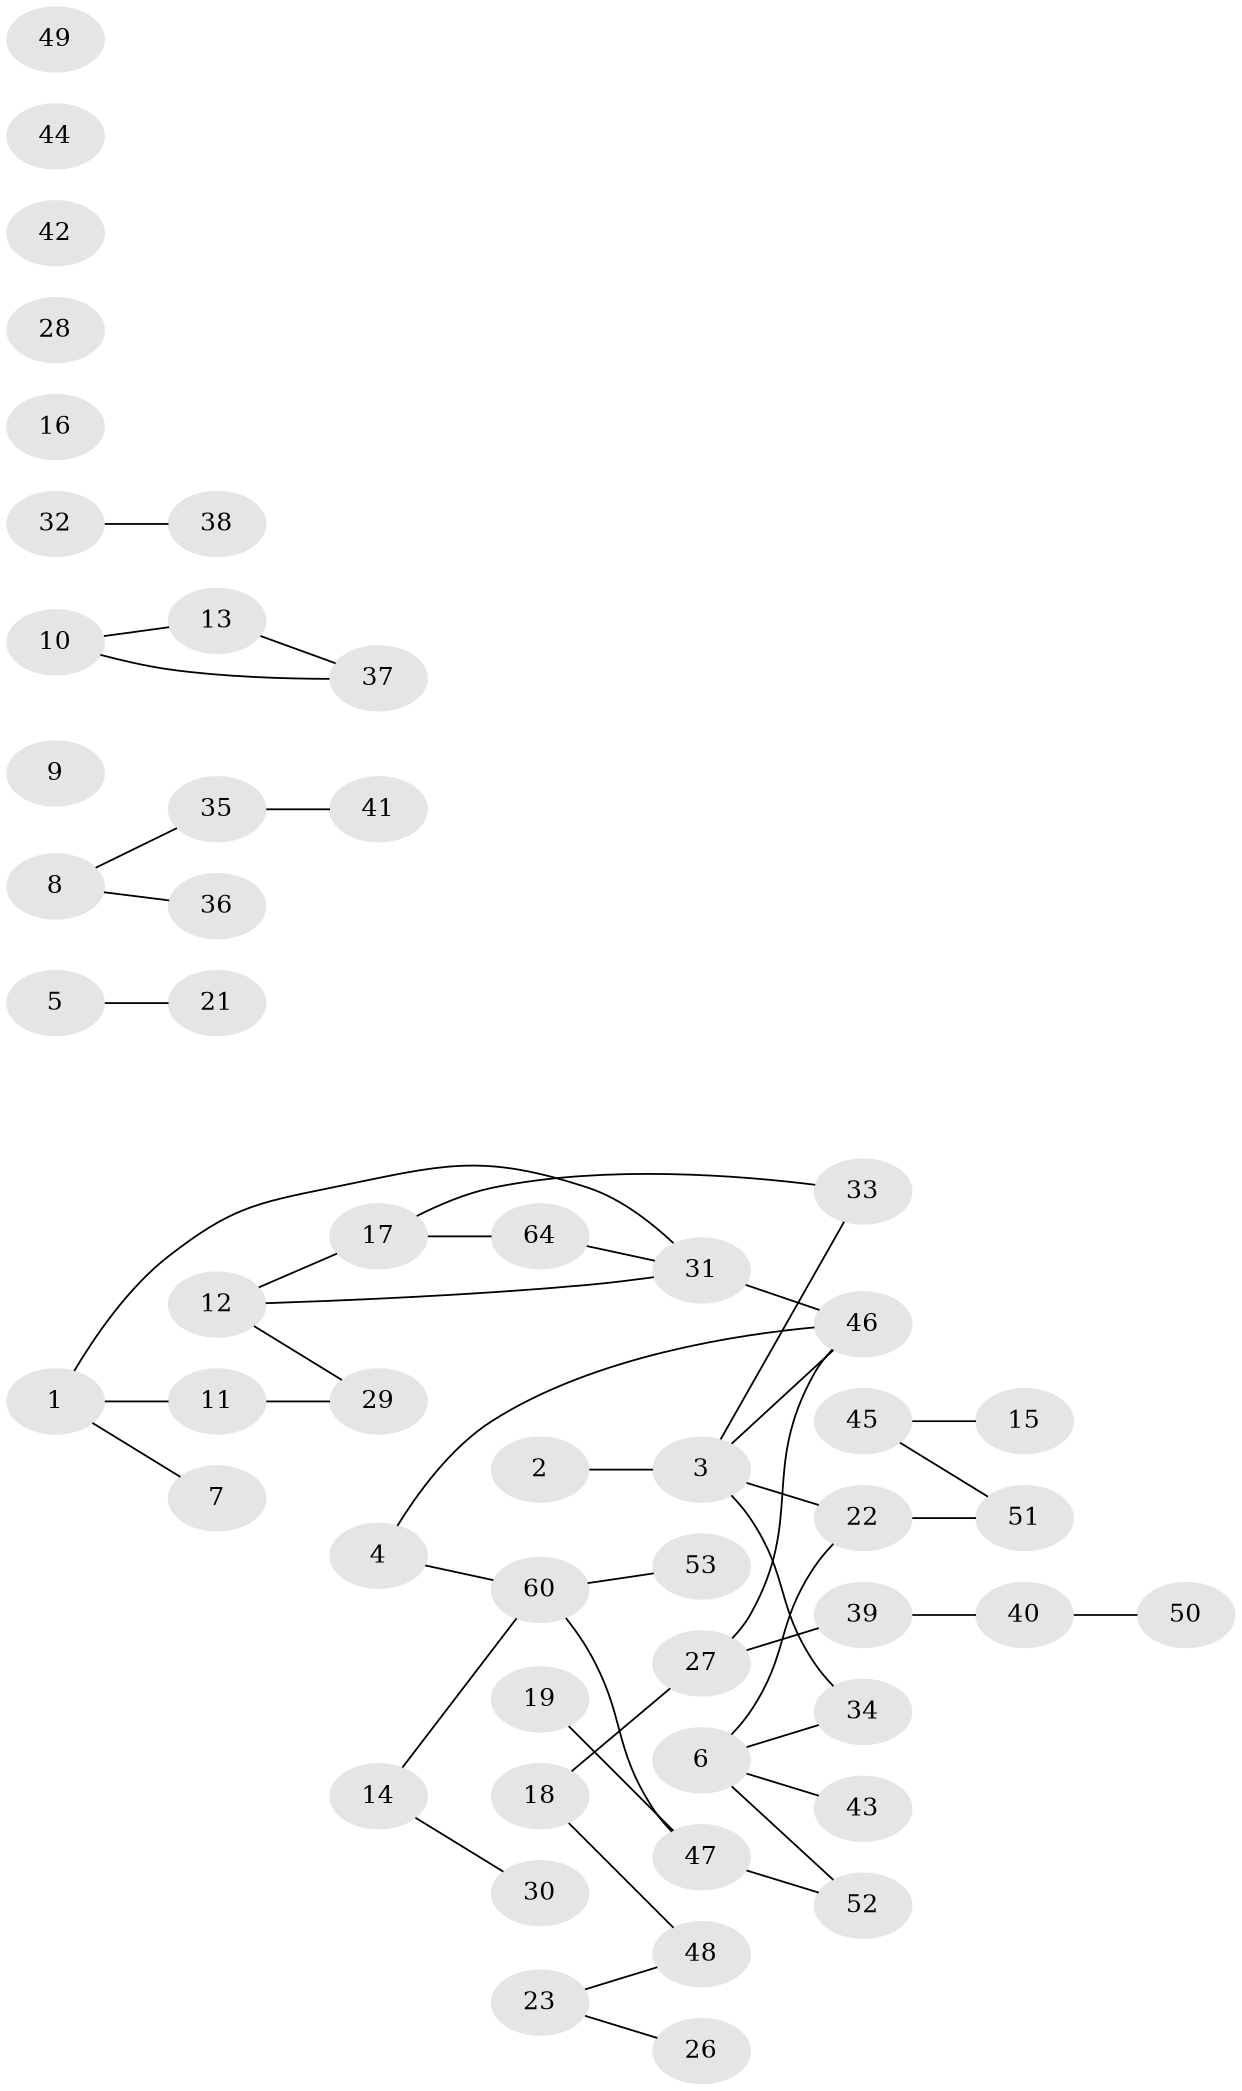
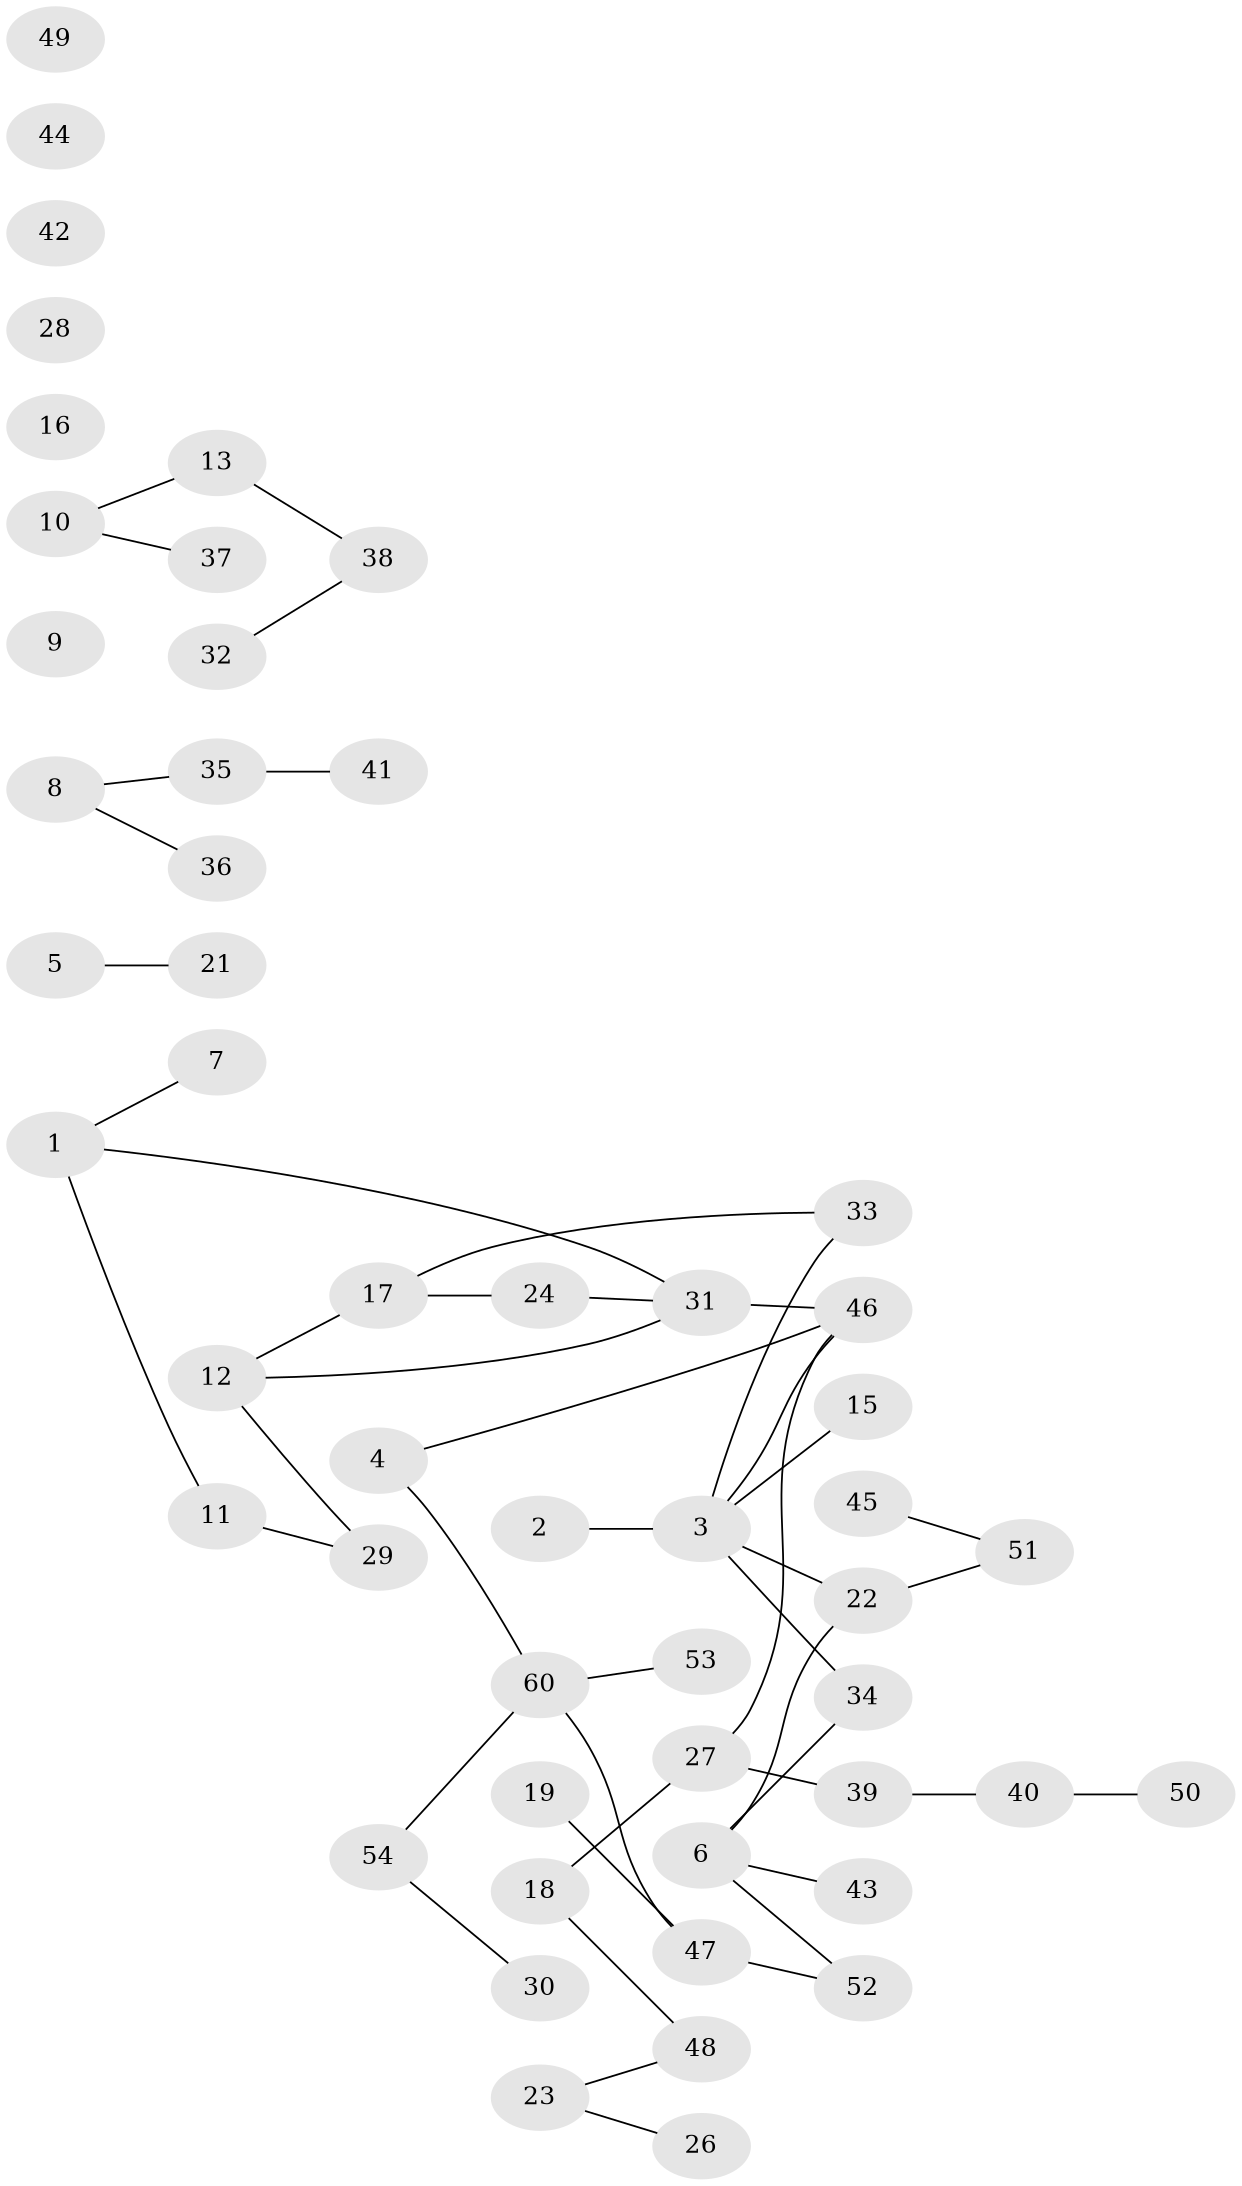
edge "13" -- "37": now "13" -- "38"
node "64": label "64" -> "24"
edge "45" -- "15": now "3" -- "15"
node "14": label "14" -> "54"
